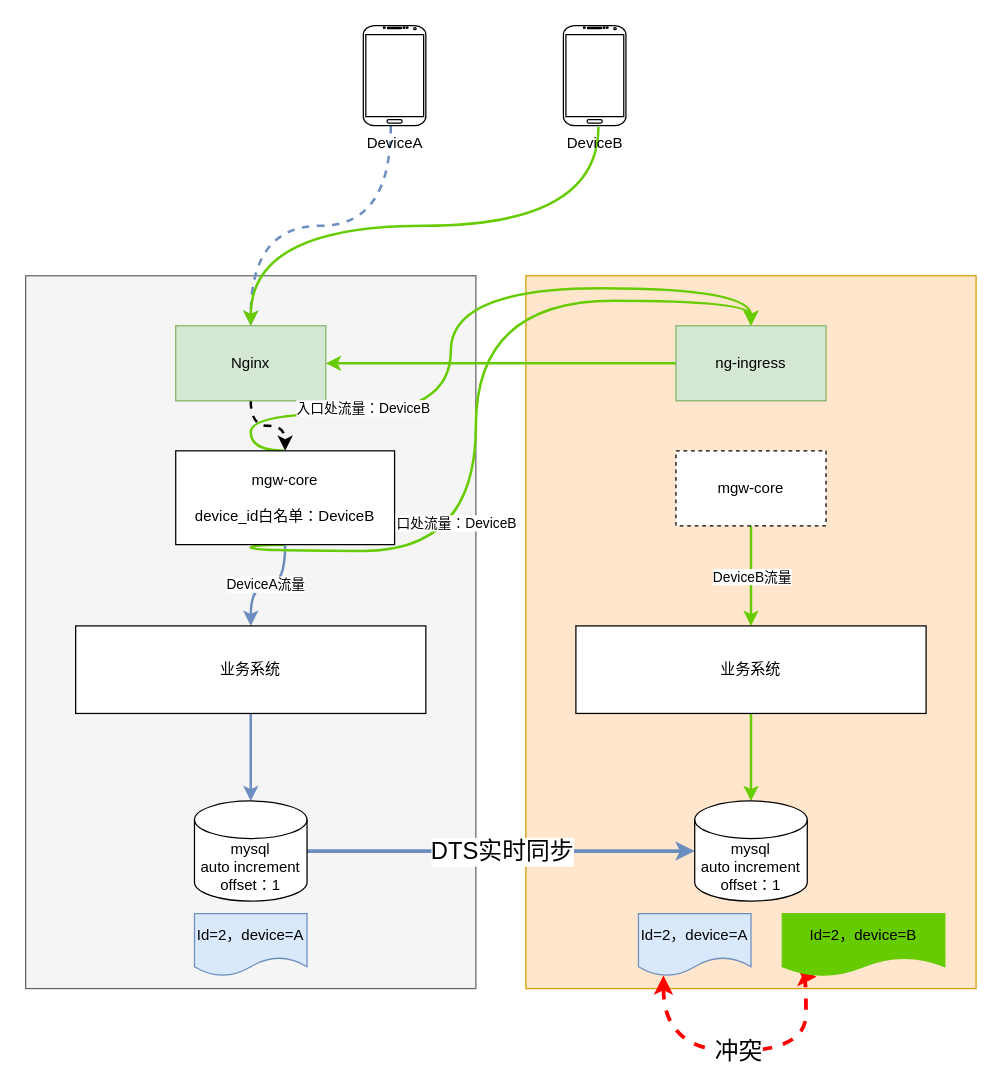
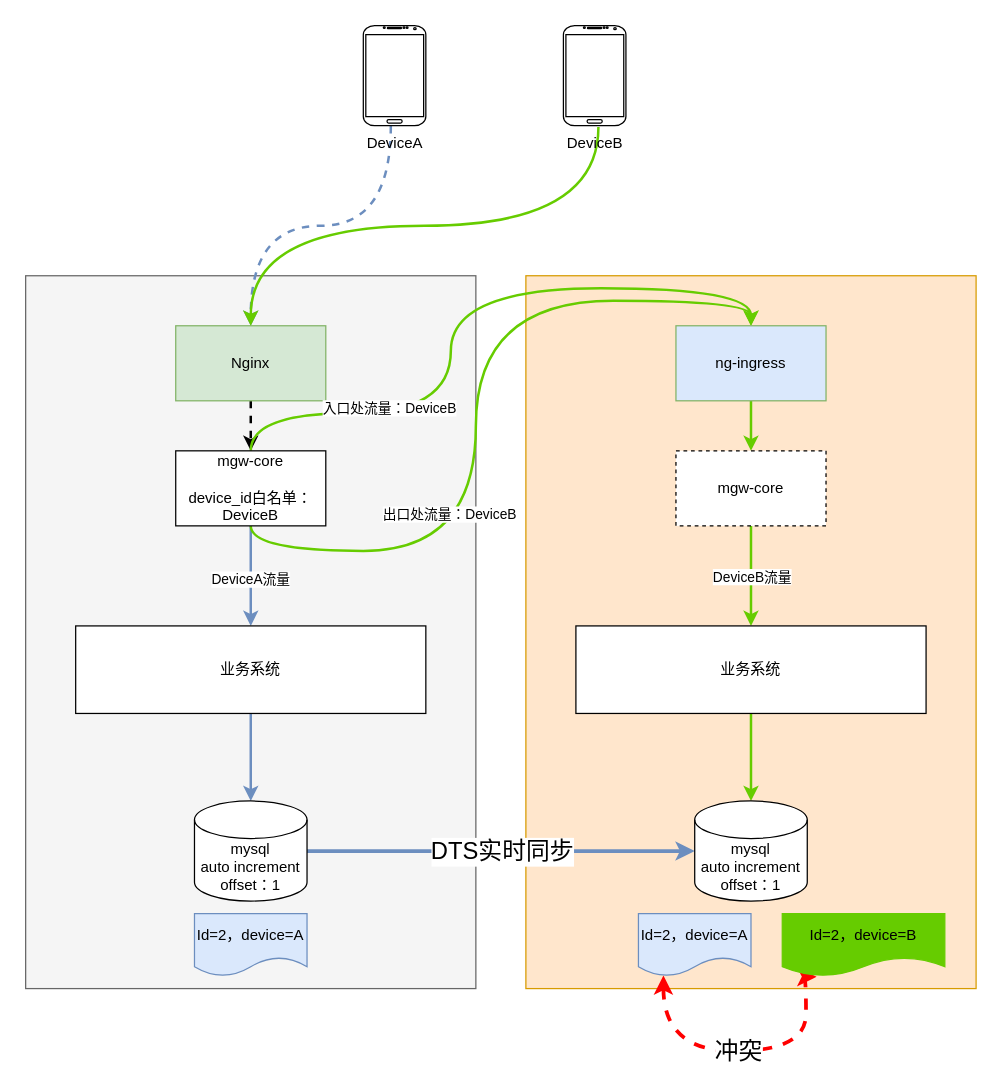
edge "ng-ingress" -> "Nginx": now "ng-ingress" -> "mgw-core"
node "ng-ingress": fillcolor #d5e8d4 -> #dae8fc
node "mgw-core device_id白名单：DeviceB": size 219x94 -> 150x75
